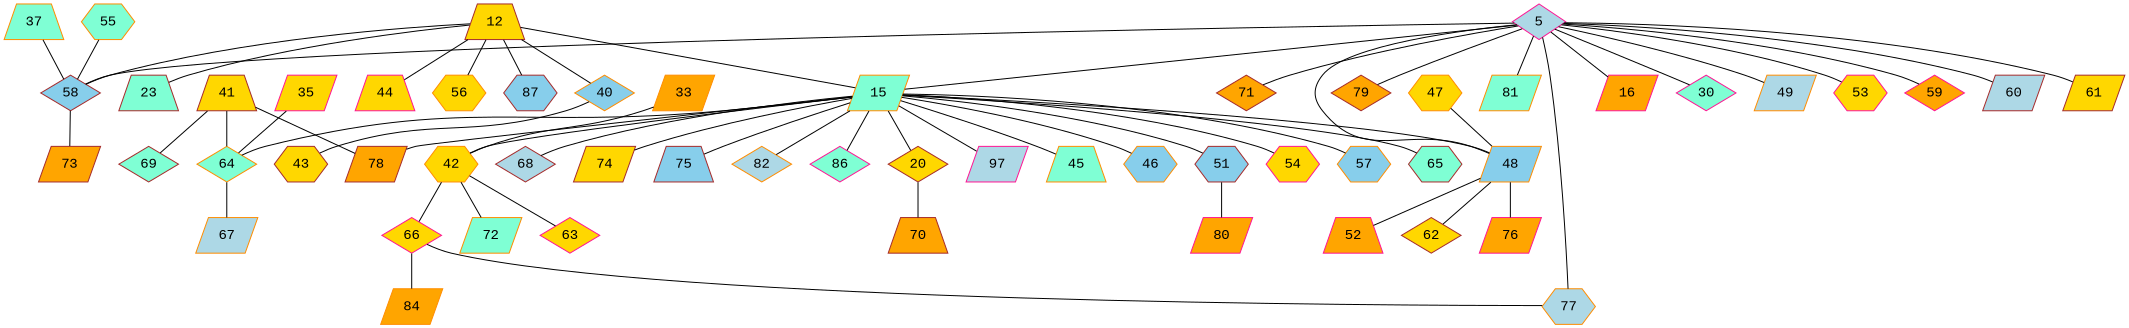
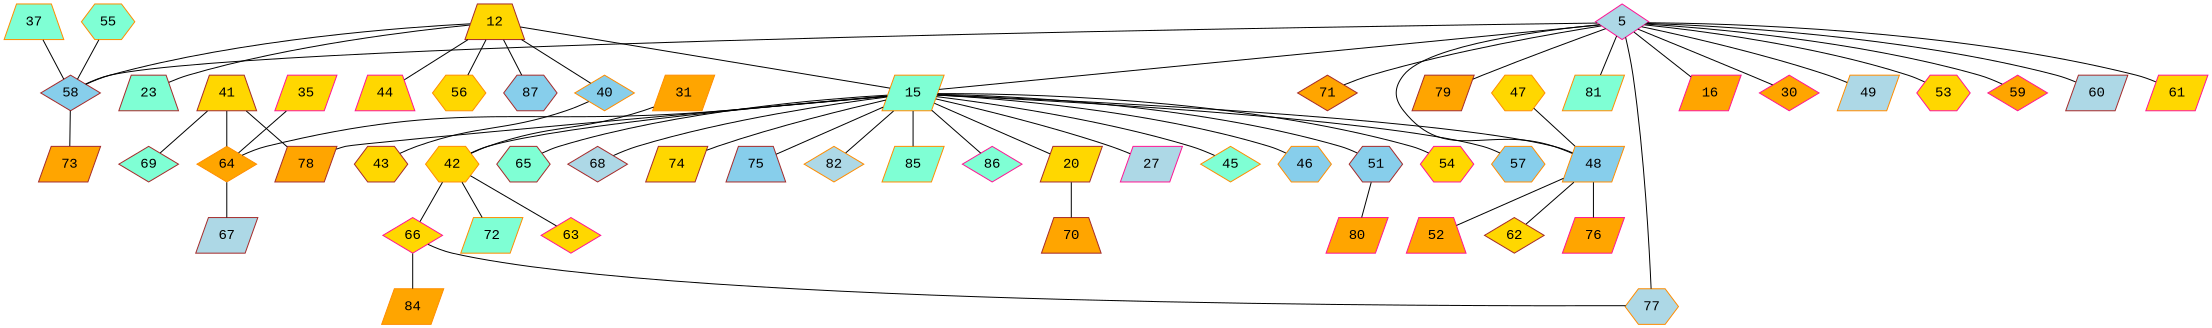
node "33": label "33" -> "31"
node "79": shape diamond -> parallelogram
node "30": fillcolor aquamarine -> orange
node "61": color brown -> deeppink
node "64": fillcolor aquamarine -> orange
node "85": added
node "20": shape diamond -> parallelogram
node "97": label "97" -> "27"
node "45": shape trapezium -> diamond
node "67": color darkorange -> brown
